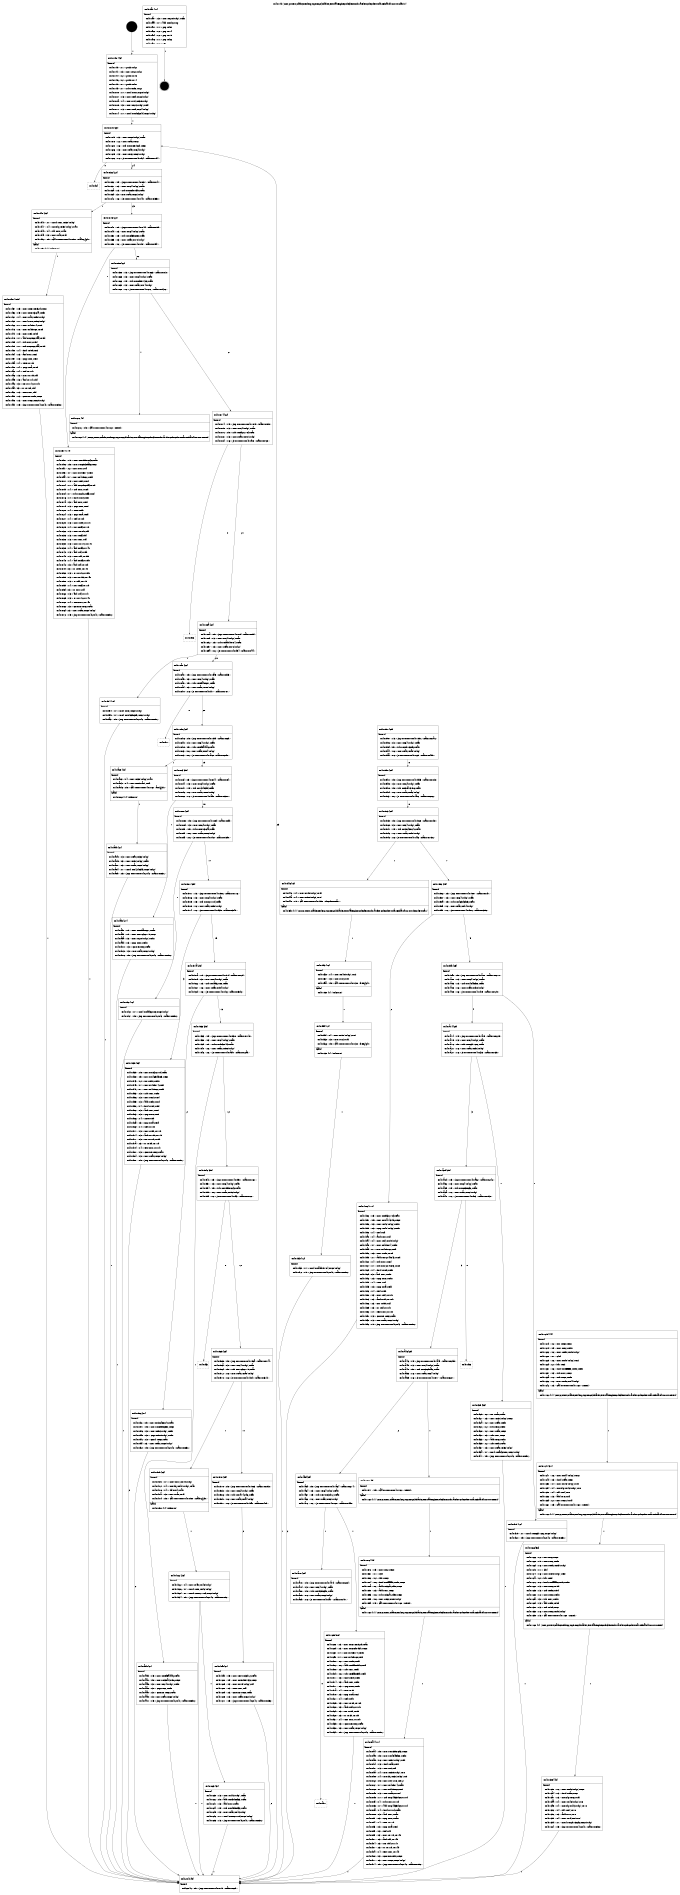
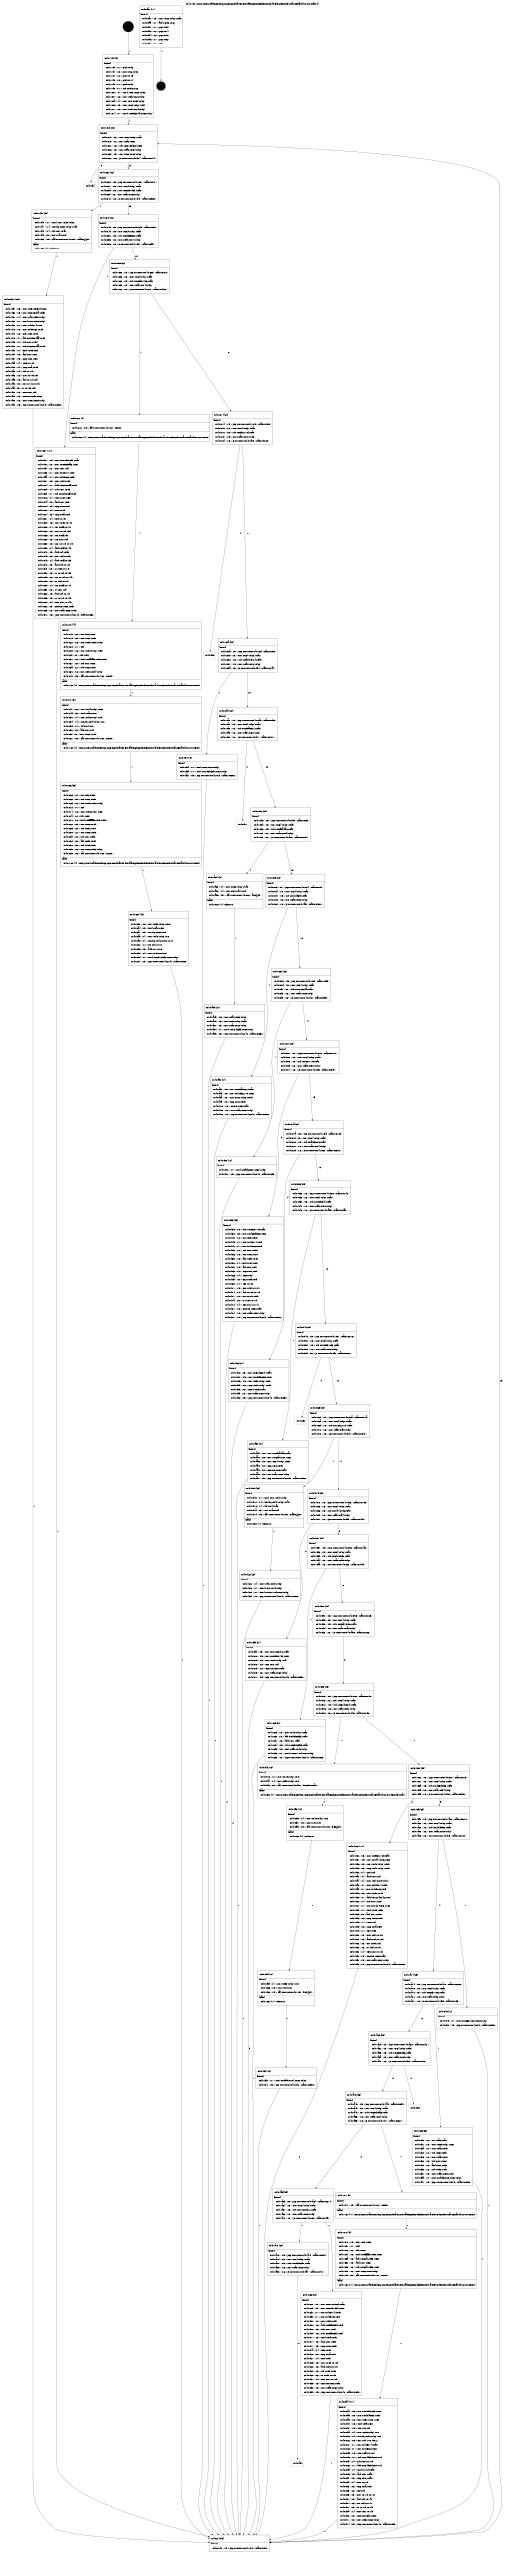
edge "0x401c16 [5]" -> "0x401c1b [44]": added, label "1"
edge "0x40197e [25]" -> "0x401997 [25]": added, label "9"
edge "0x401b22 [23]" -> "0x401cc9 [31]": now "0x401997 [25]" -> "0x401cc9 [31]"
